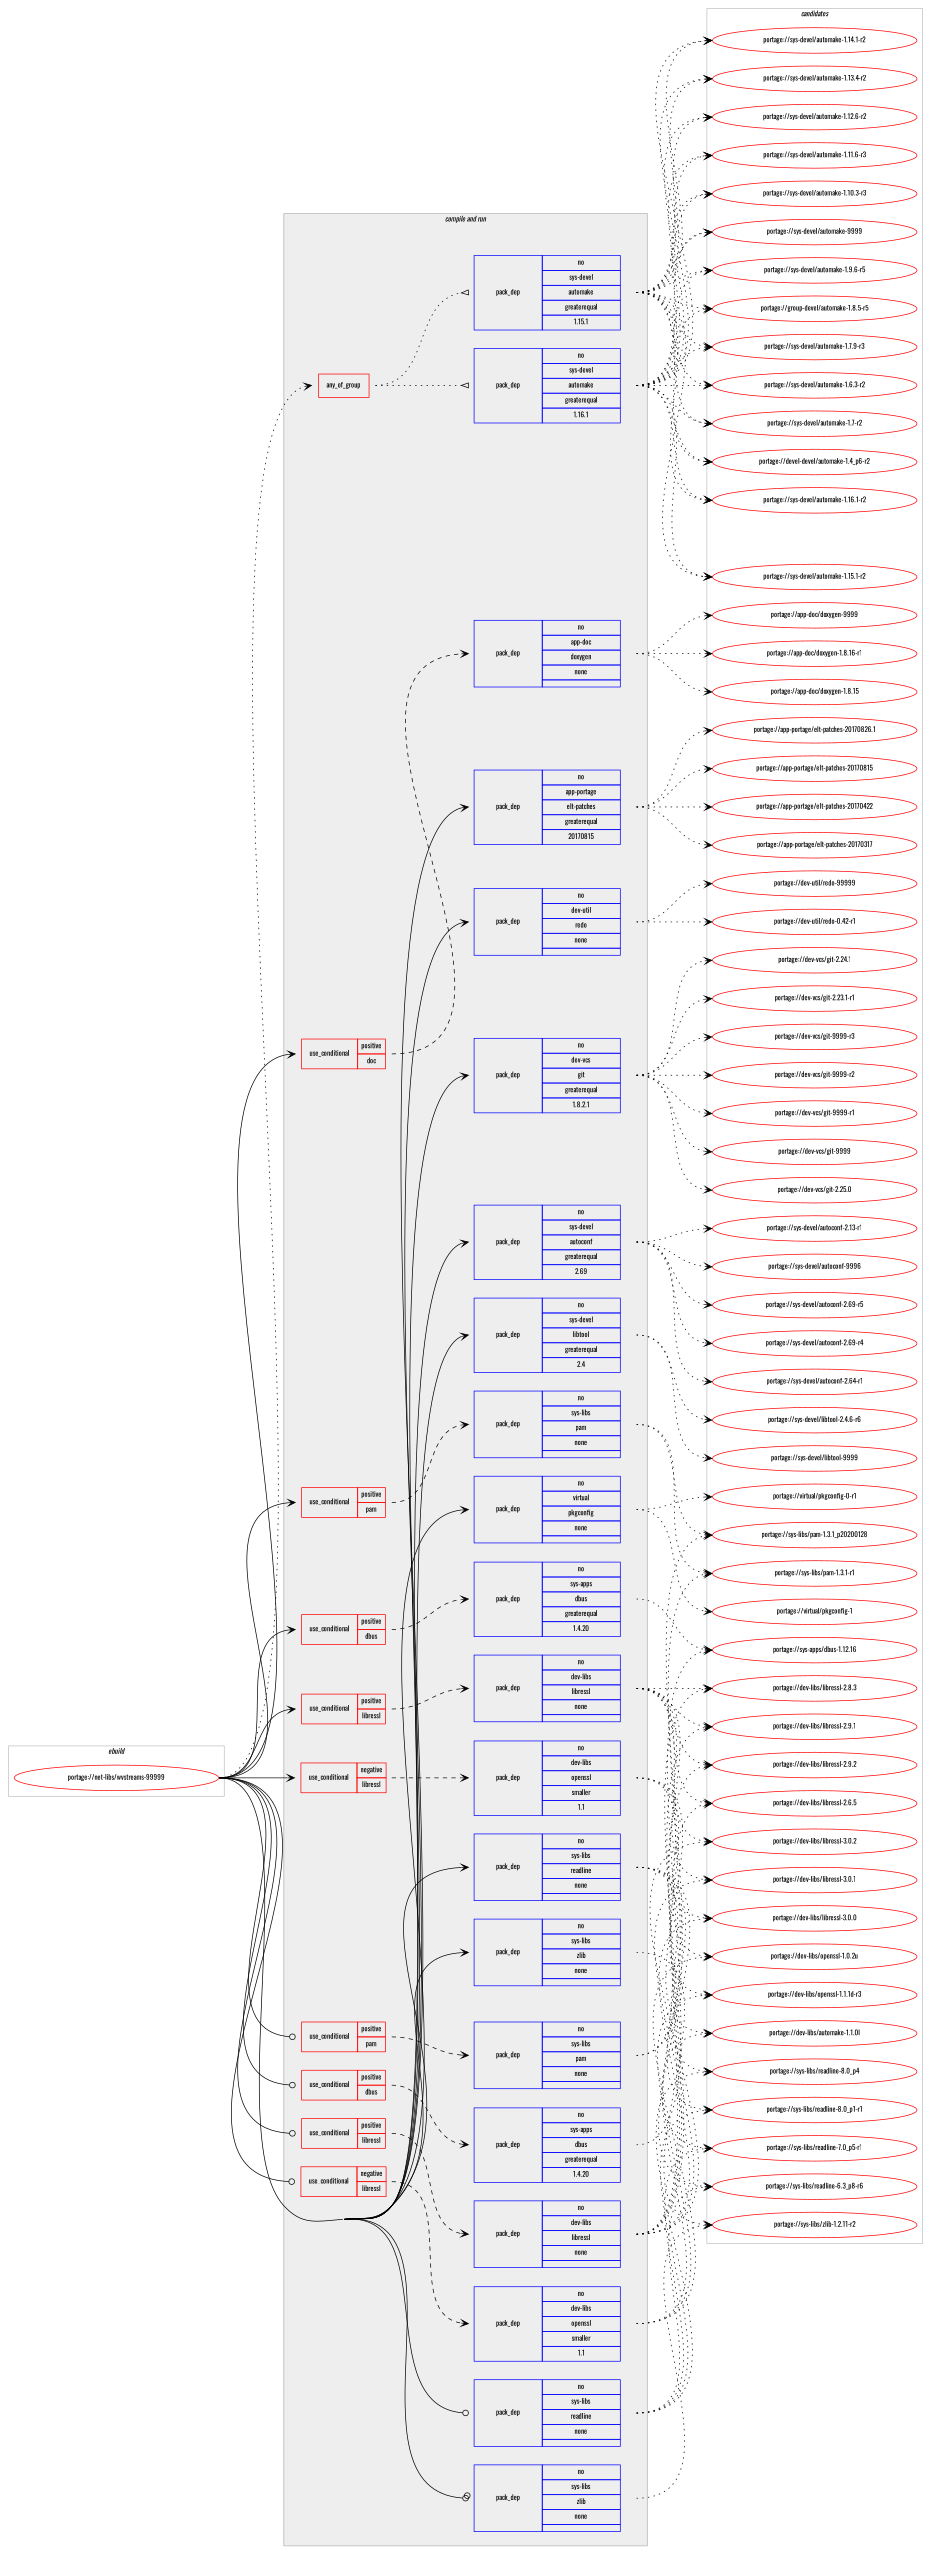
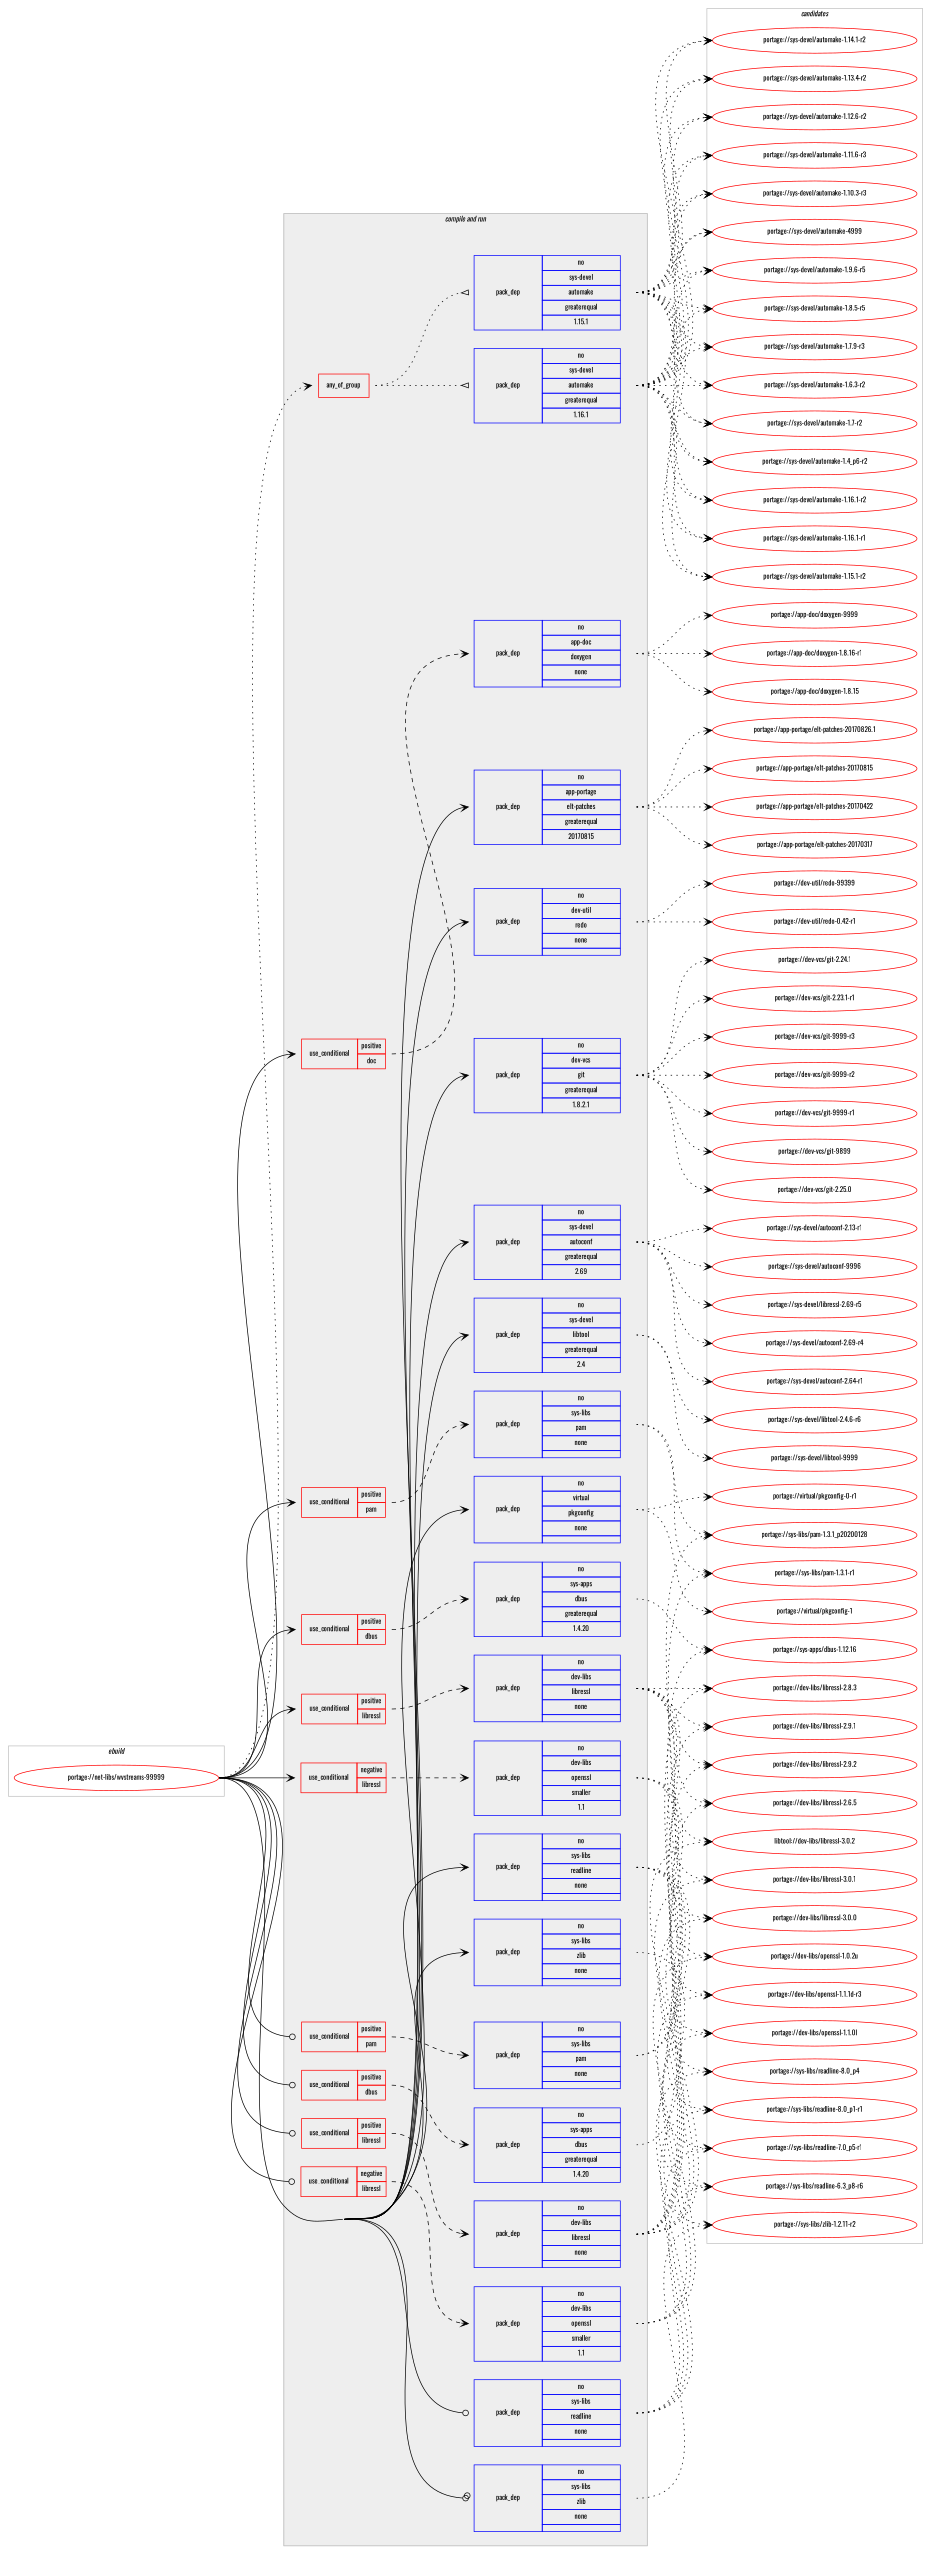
node "portage://sys-devel/automake-9999": label "portage://sys-devel/automake-9999" -> "portage://sys-devel/automake-4999"
node "portage://group-devel/automake-1.8.5-r5": label "portage://group-devel/automake-1.8.5-r5" -> "portage://sys-devel/automake-1.8.5-r5"
node "portage://devel-devel/automake-1.4_p6-r2": label "portage://devel-devel/automake-1.4_p6-r2" -> "portage://sys-devel/automake-1.4_p6-r2"
node "portage://sys-devel/automake-1.16.1-r1": added
node "portage://dev-util/redo-99999": label "portage://dev-util/redo-99999" -> "portage://dev-util/redo-99399"
node "portage://dev-vcs/git-9999": label "portage://dev-vcs/git-9999" -> "portage://dev-vcs/git-9899"
node "portage://sys-devel/autoconf-2.69-r5": label "portage://sys-devel/autoconf-2.69-r5" -> "portage://sys-devel/libressl-2.69-r5"
node "portage://dev-libs/libressl-3.0.2": label "portage://dev-libs/libressl-3.0.2" -> "libtool://dev-libs/libressl-3.0.2"
node "portage://dev-libs/automake-1.1.0l": label "portage://dev-libs/automake-1.1.0l" -> "portage://dev-libs/openssl-1.1.0l"
